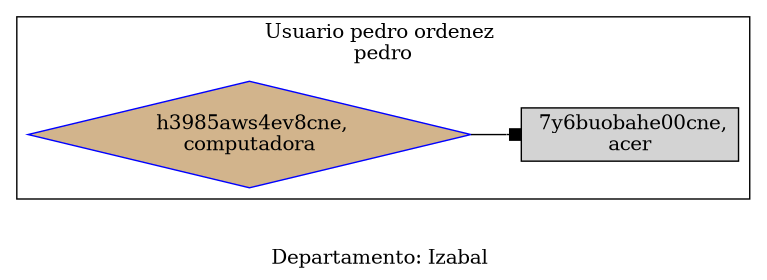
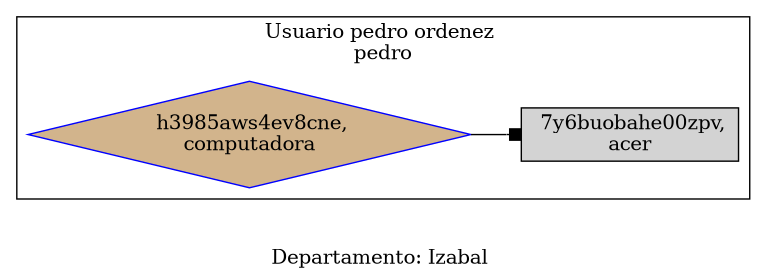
node "7y6buobahe00cne, acer": label "7y6buobahe00cne, acer" -> "7y6buobahe00zpv, acer"
